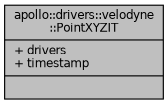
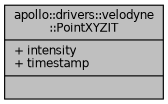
node "apollo::drivers::velodyne": text "+ drivers" -> "+ intensity"
